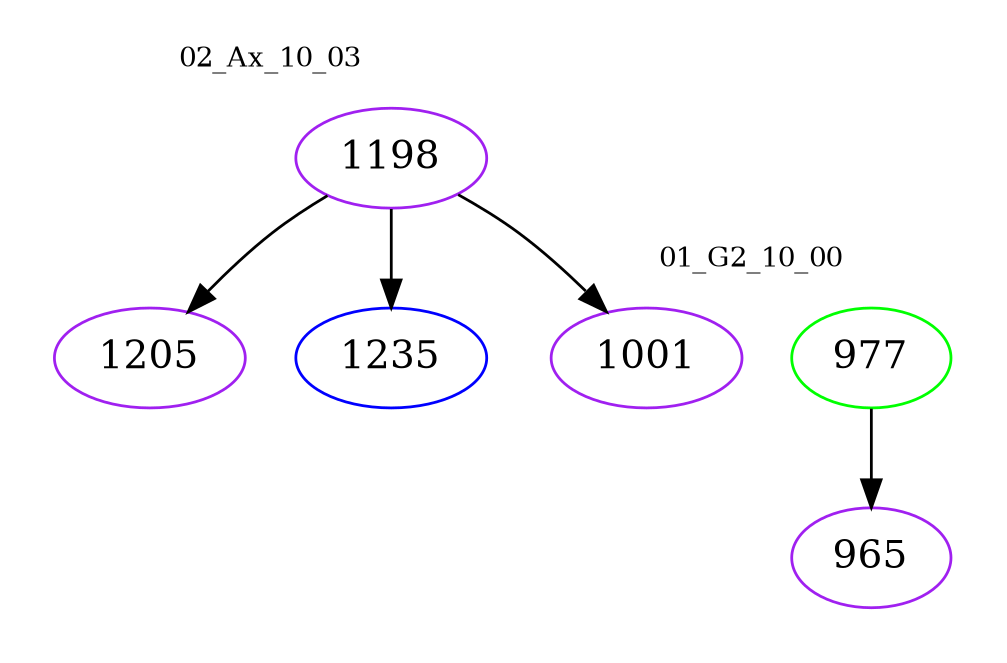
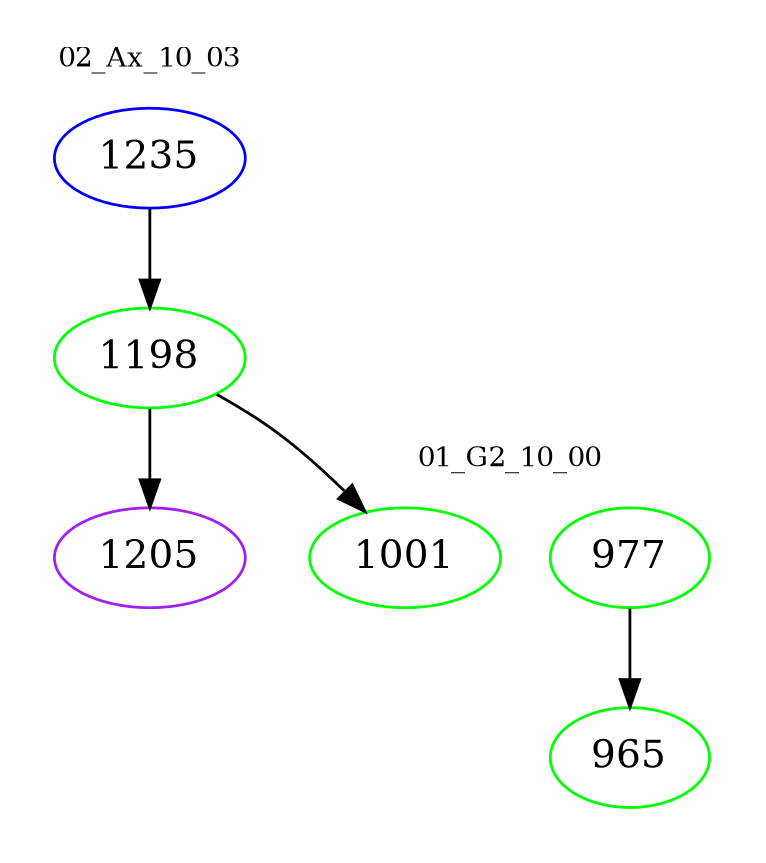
node "1198": color purple -> green
edge "1198" -> "1235": reversed
node "1001": color purple -> green
node "965": color purple -> green
